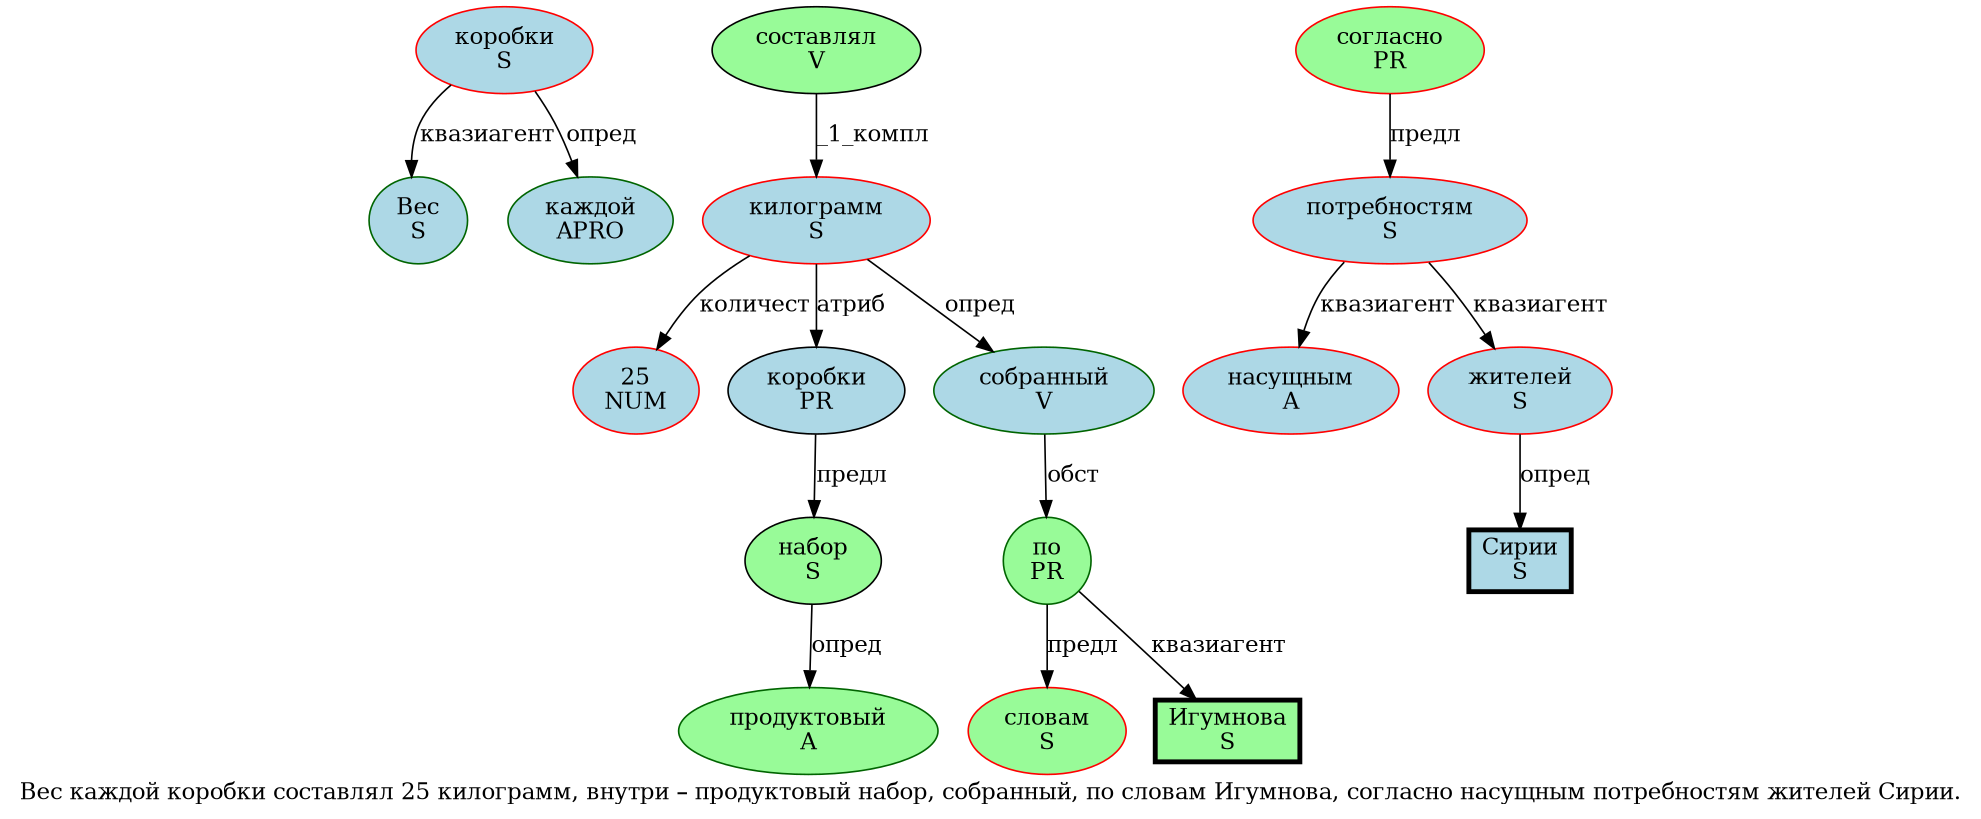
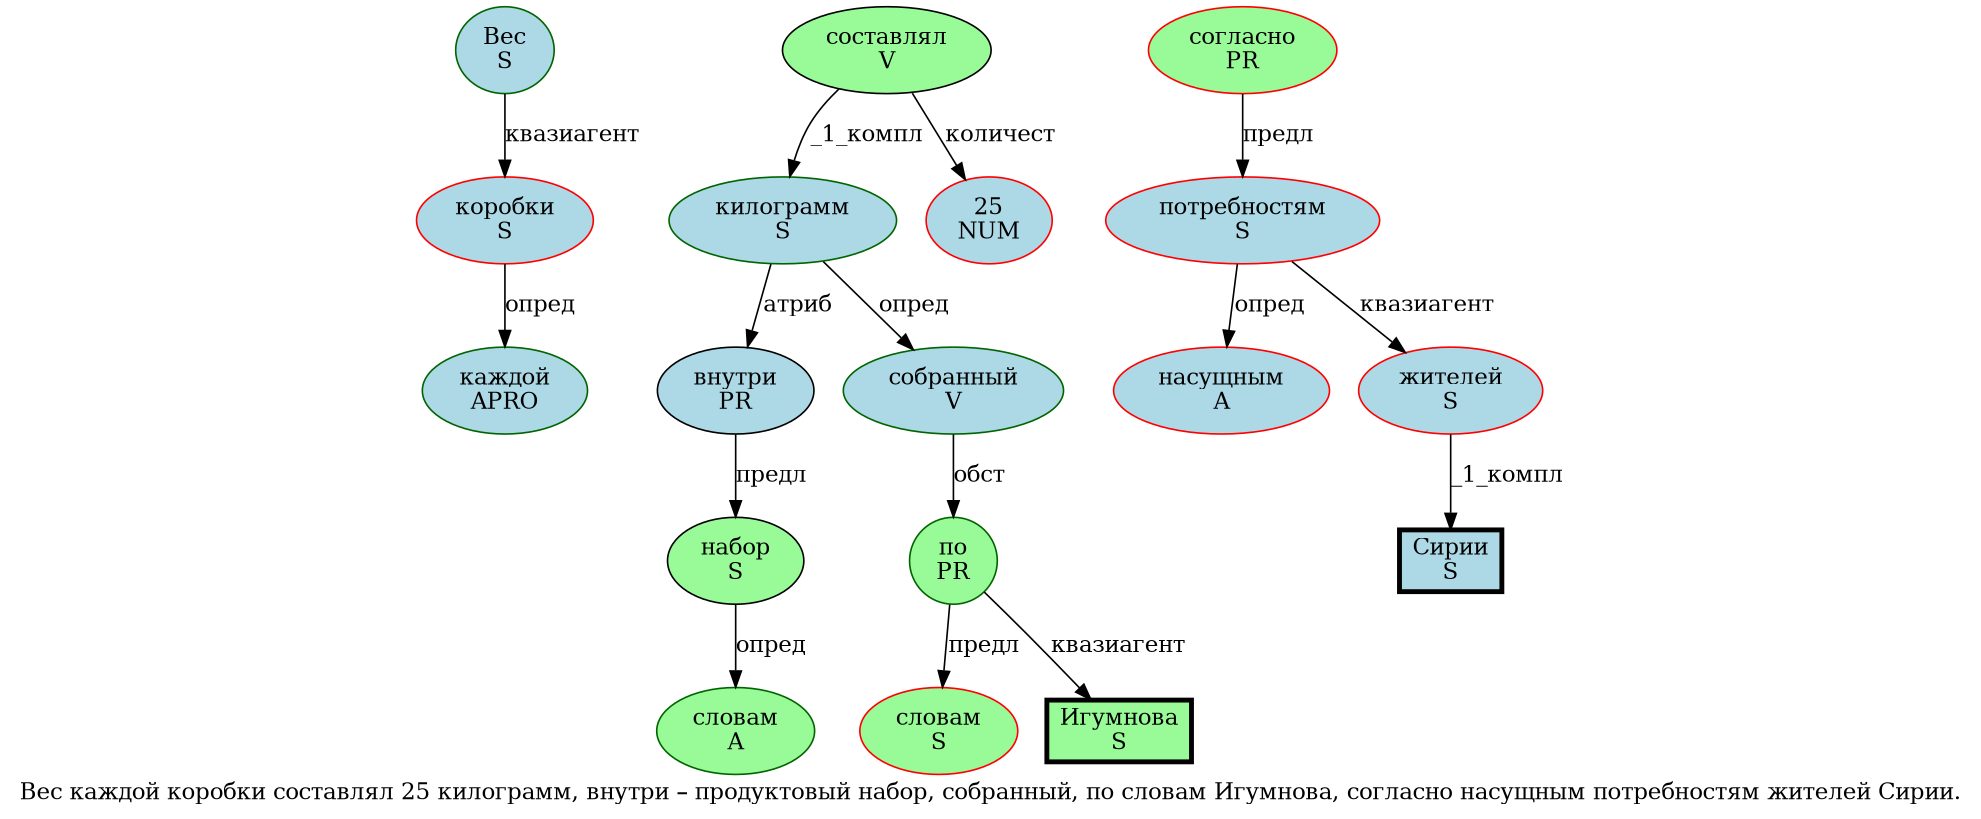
edge "коробки S" -> "Вес S": reversed
node "килограмм S": color red -> darkgreen
edge "килограмм S" -> "25 NUM": now "составлял V" -> "25 NUM"
edge "потребностям S" -> "насущным A": label "квазиагент" -> "опред"
node "коробки PR": label "коробки PR" -> "внутри PR"
edge "жителей S" -> "Сирии S": label "опред" -> "_1_компл"
node "продуктовый A": label "продуктовый A" -> "словам A"
